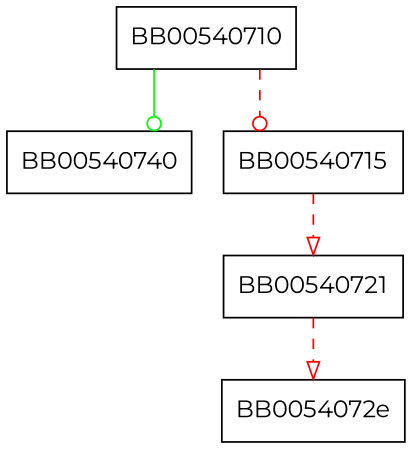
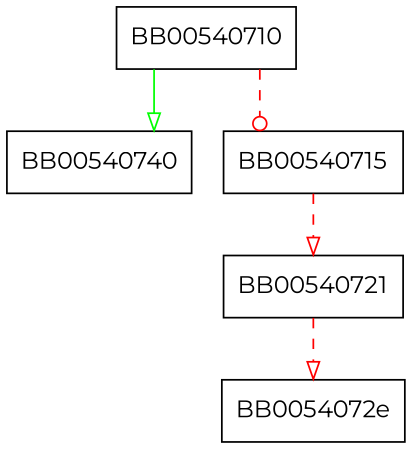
edge "BB00540710" -> "BB00540740": arrowhead odot -> onormal
